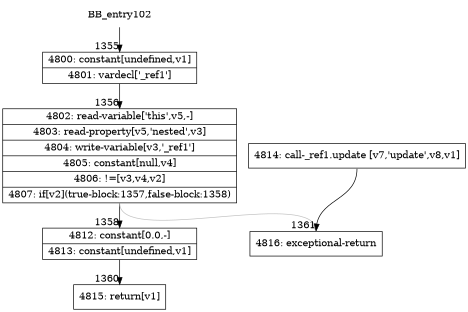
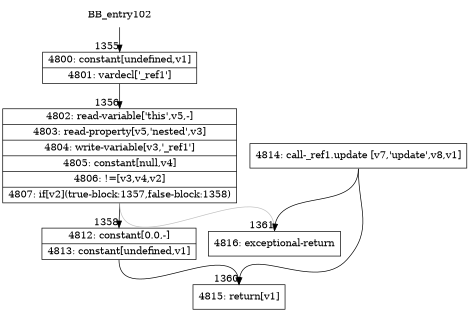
edge "4814: call-_ref1.update [v7,'update',v8,v1]" -> "4815: return[v1]": added
